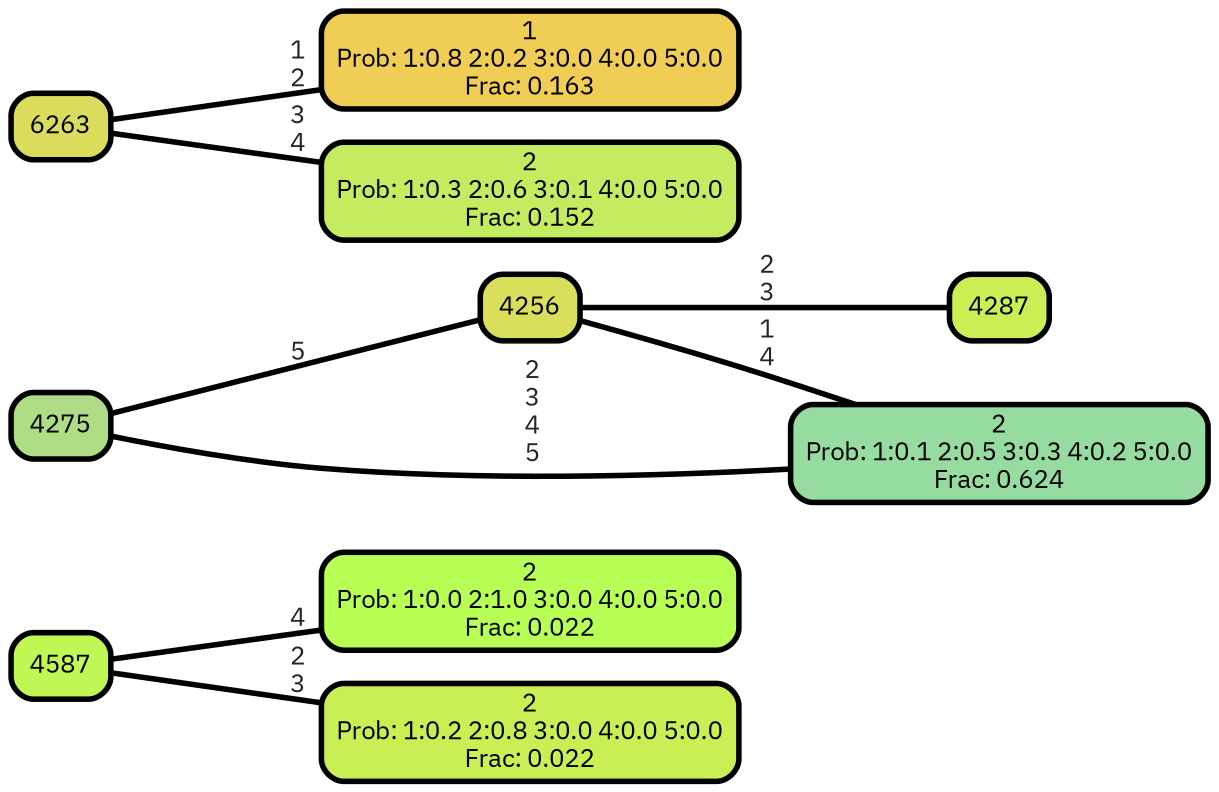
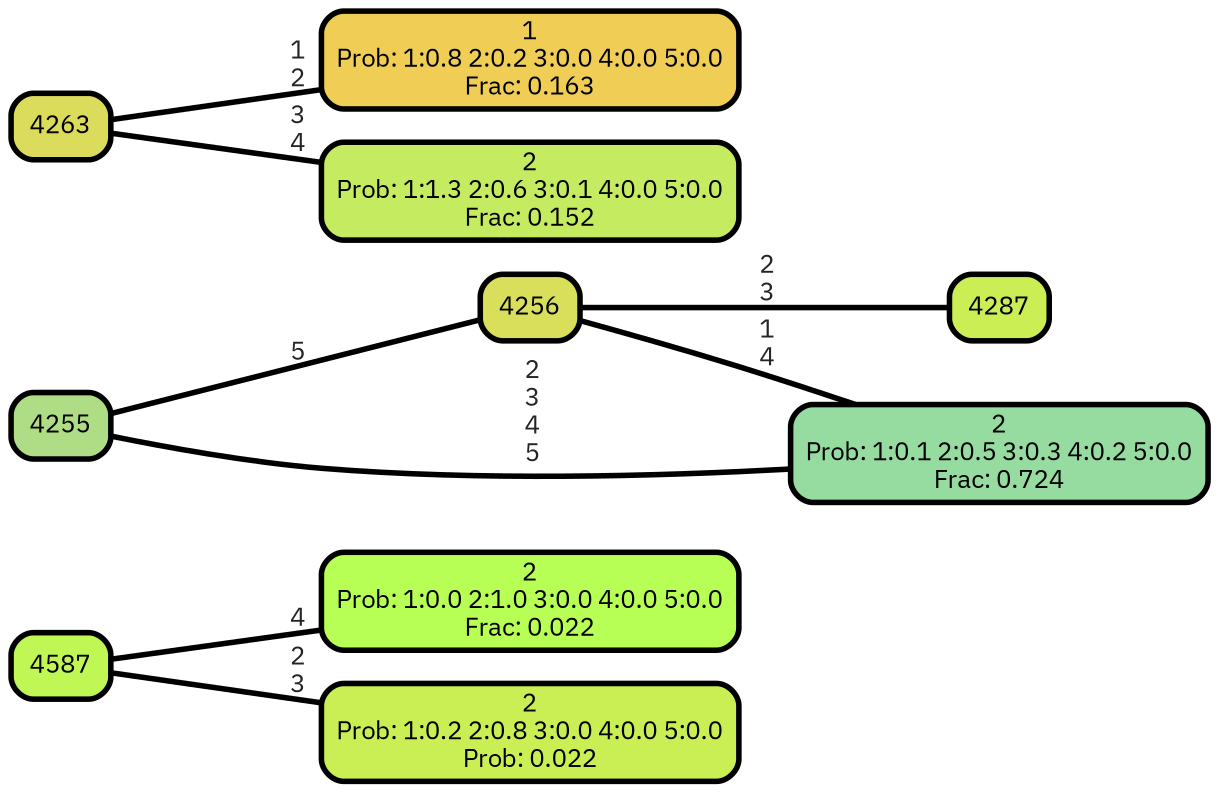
node "6263": label "6263" -> "4263"
node "2 Prob: 1:0.3 2:0.6 3:0.1 4:0.0 5:0.0 Frac: 0.152": label "2 Prob: 1:0.3 2:0.6 3:0.1 4:0.0 5:0.0 Frac: 0.152" -> "2 Prob: 1:1.3 2:0.6 3:0.1 4:0.0 5:0.0 Frac: 0.152"
node "4275": label "4275" -> "4255"
node "2 Prob: 1:0.1 2:0.5 3:0.3 4:0.2 5:0.0 Frac: 0.624": label "2 Prob: 1:0.1 2:0.5 3:0.3 4:0.2 5:0.0 Frac: 0.624" -> "2 Prob: 1:0.1 2:0.5 3:0.3 4:0.2 5:0.0 Frac: 0.724"
node "2 Prob: 1:0.2 2:0.8 3:0.0 4:0.0 5:0.0 Frac: 0.022": label "2 Prob: 1:0.2 2:0.8 3:0.0 4:0.0 5:0.0 Frac: 0.022" -> "2 Prob: 1:0.2 2:0.8 3:0.0 4:0.0 5:0.0 Prob: 0.022"
